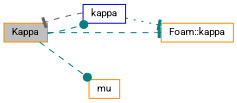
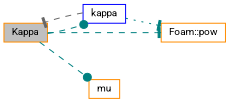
node "Foam::kappa": label "Foam::kappa" -> "Foam::pow"
